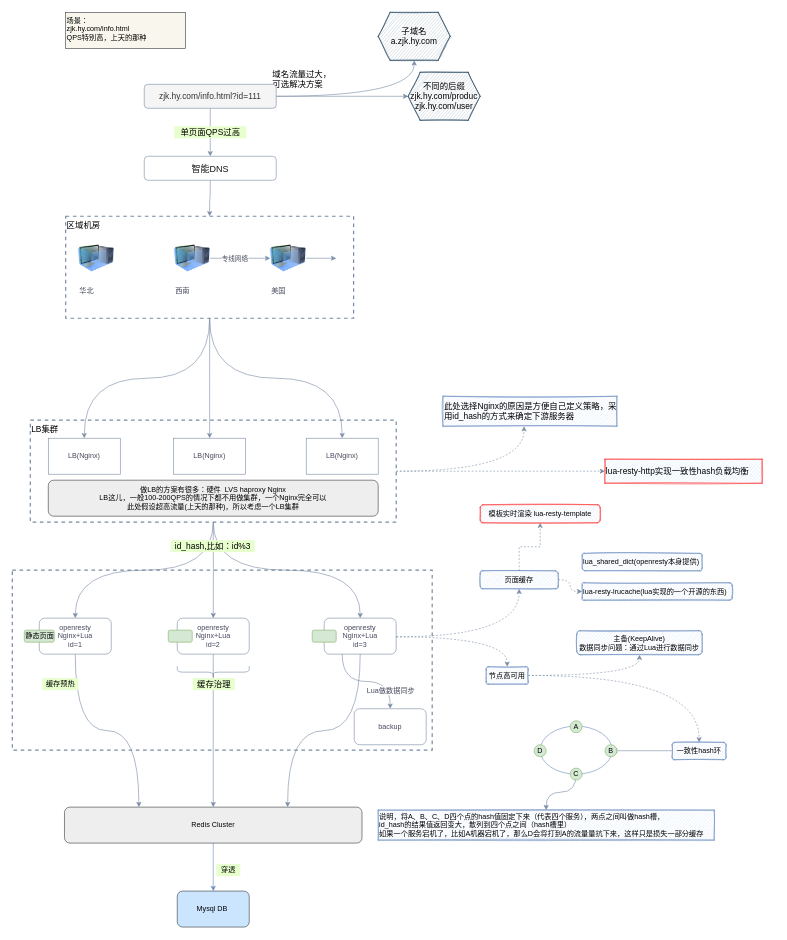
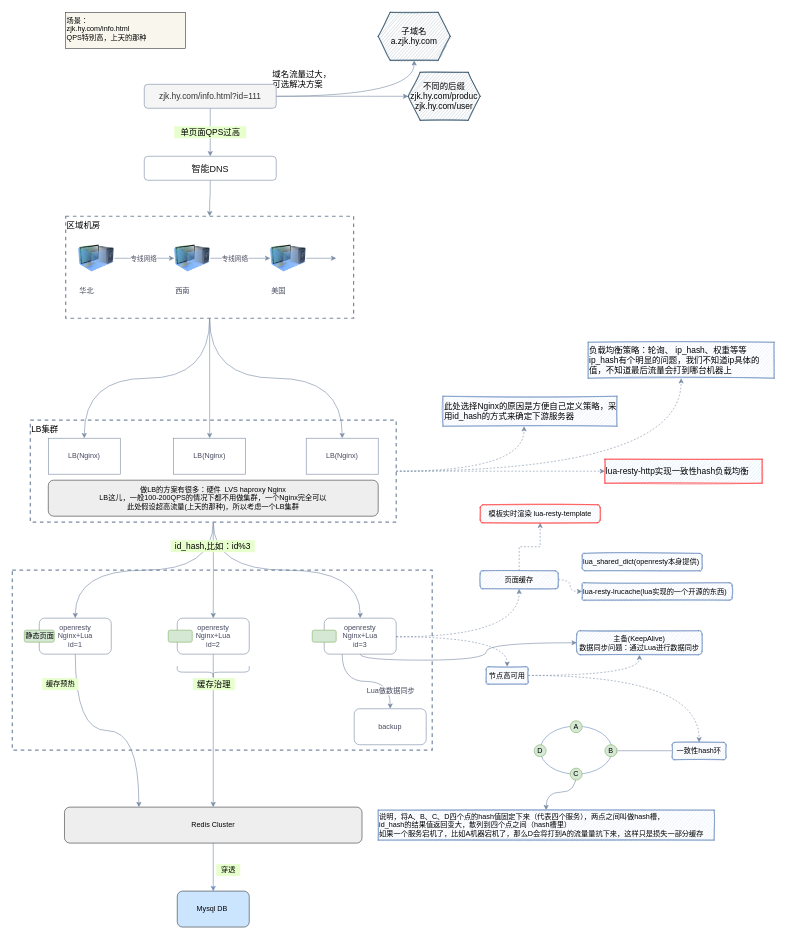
edge "华北" -> "西南": added, label "专线网络"
node "负载均衡策略：轮询、 ip_hash、权重等等 ip_hash有个明显的问题，我们不知道ip具体的值，不知道最后流量会打到哪台机器上": added
edge "LB集群" -> "负载均衡策略：轮询、 ip_hash、权重等等 ip_hash有个明显的问题，我们不知道ip具体的值，不知道最后流量会打到哪台机器上": added
edge "openresty Nginx+Lua id=3" -> "Redis Cluster": now "openresty Nginx+Lua id=3" -> "主备(KeepAlive) 数据同步问题：通过Lua进行数据同步"
